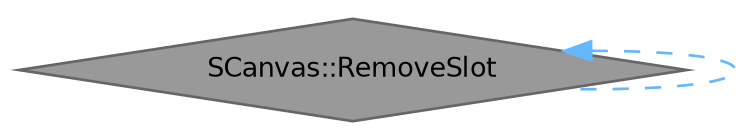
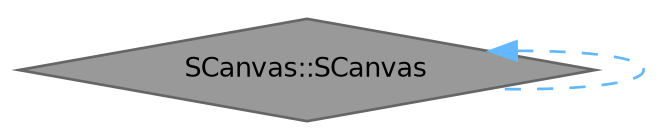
node "SCanvas::RemoveSlot": label "SCanvas::RemoveSlot" -> "SCanvas::SCanvas"
